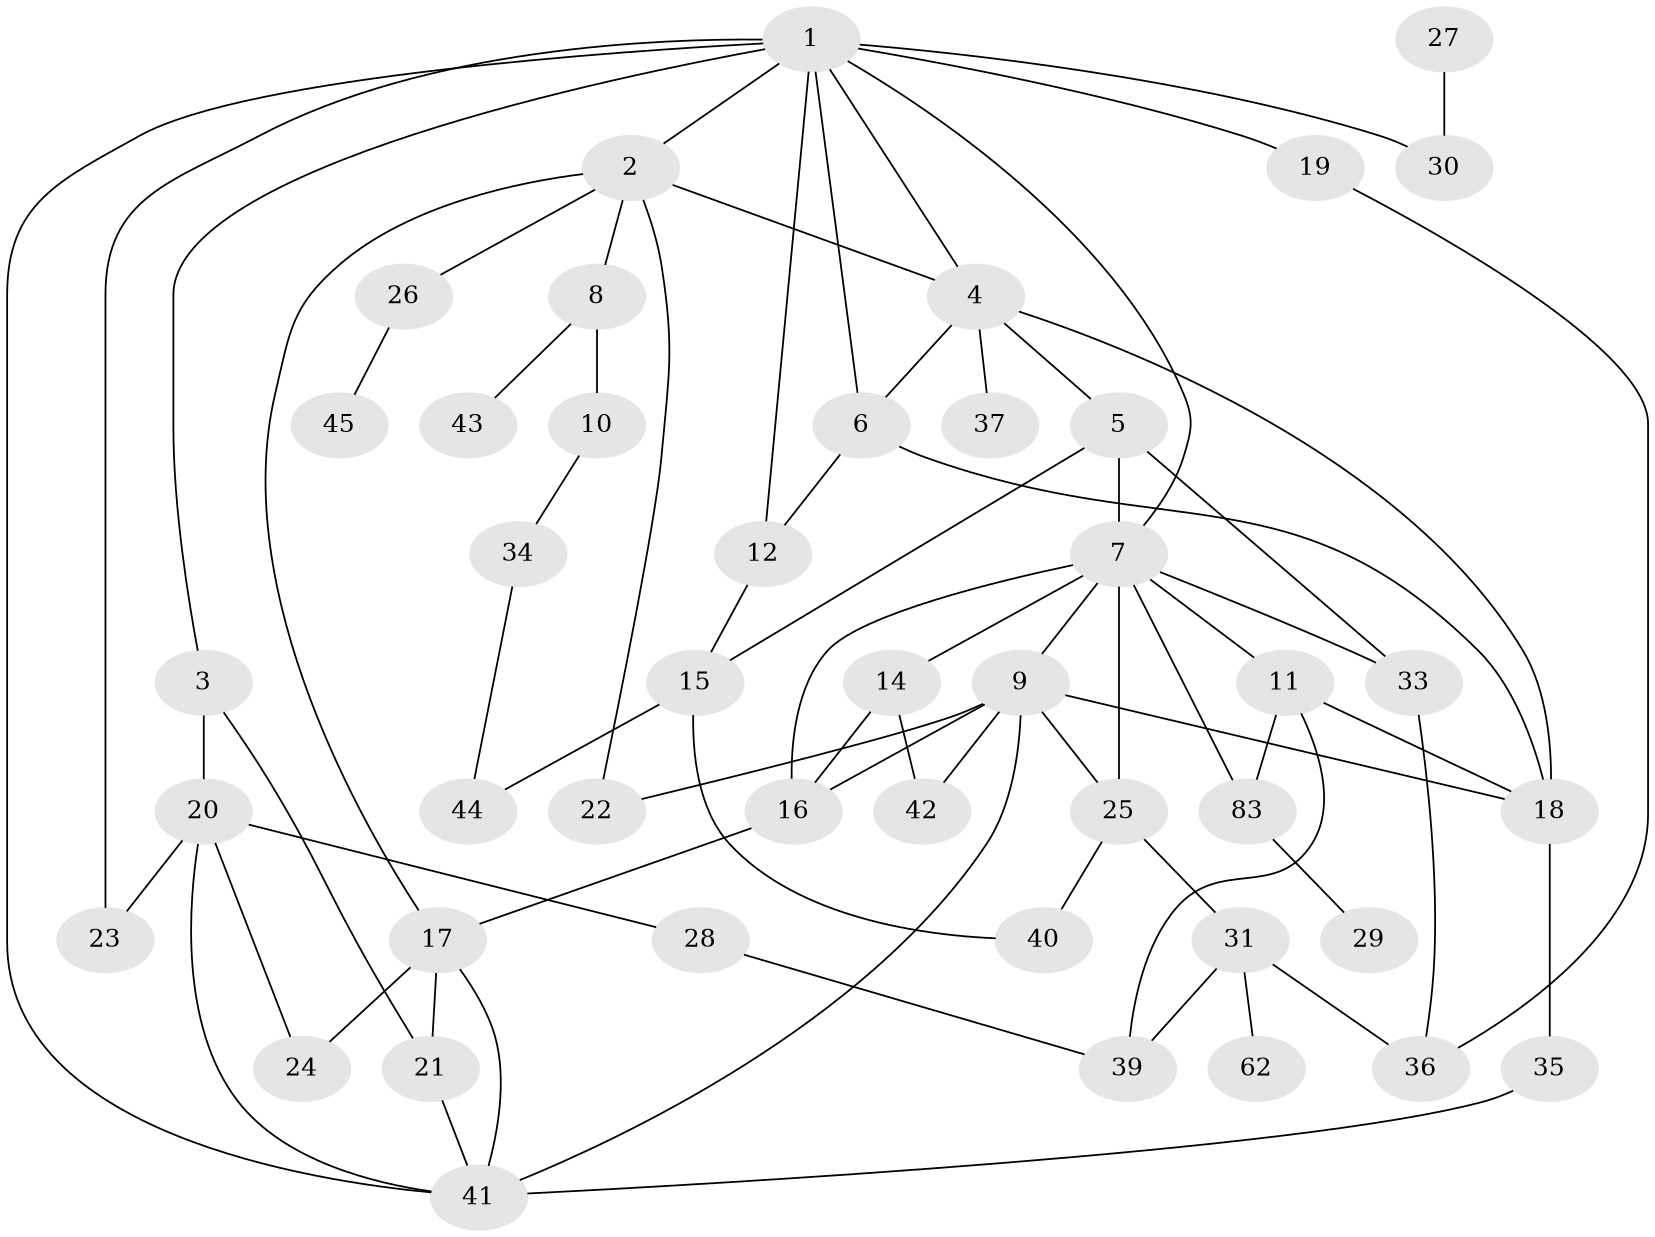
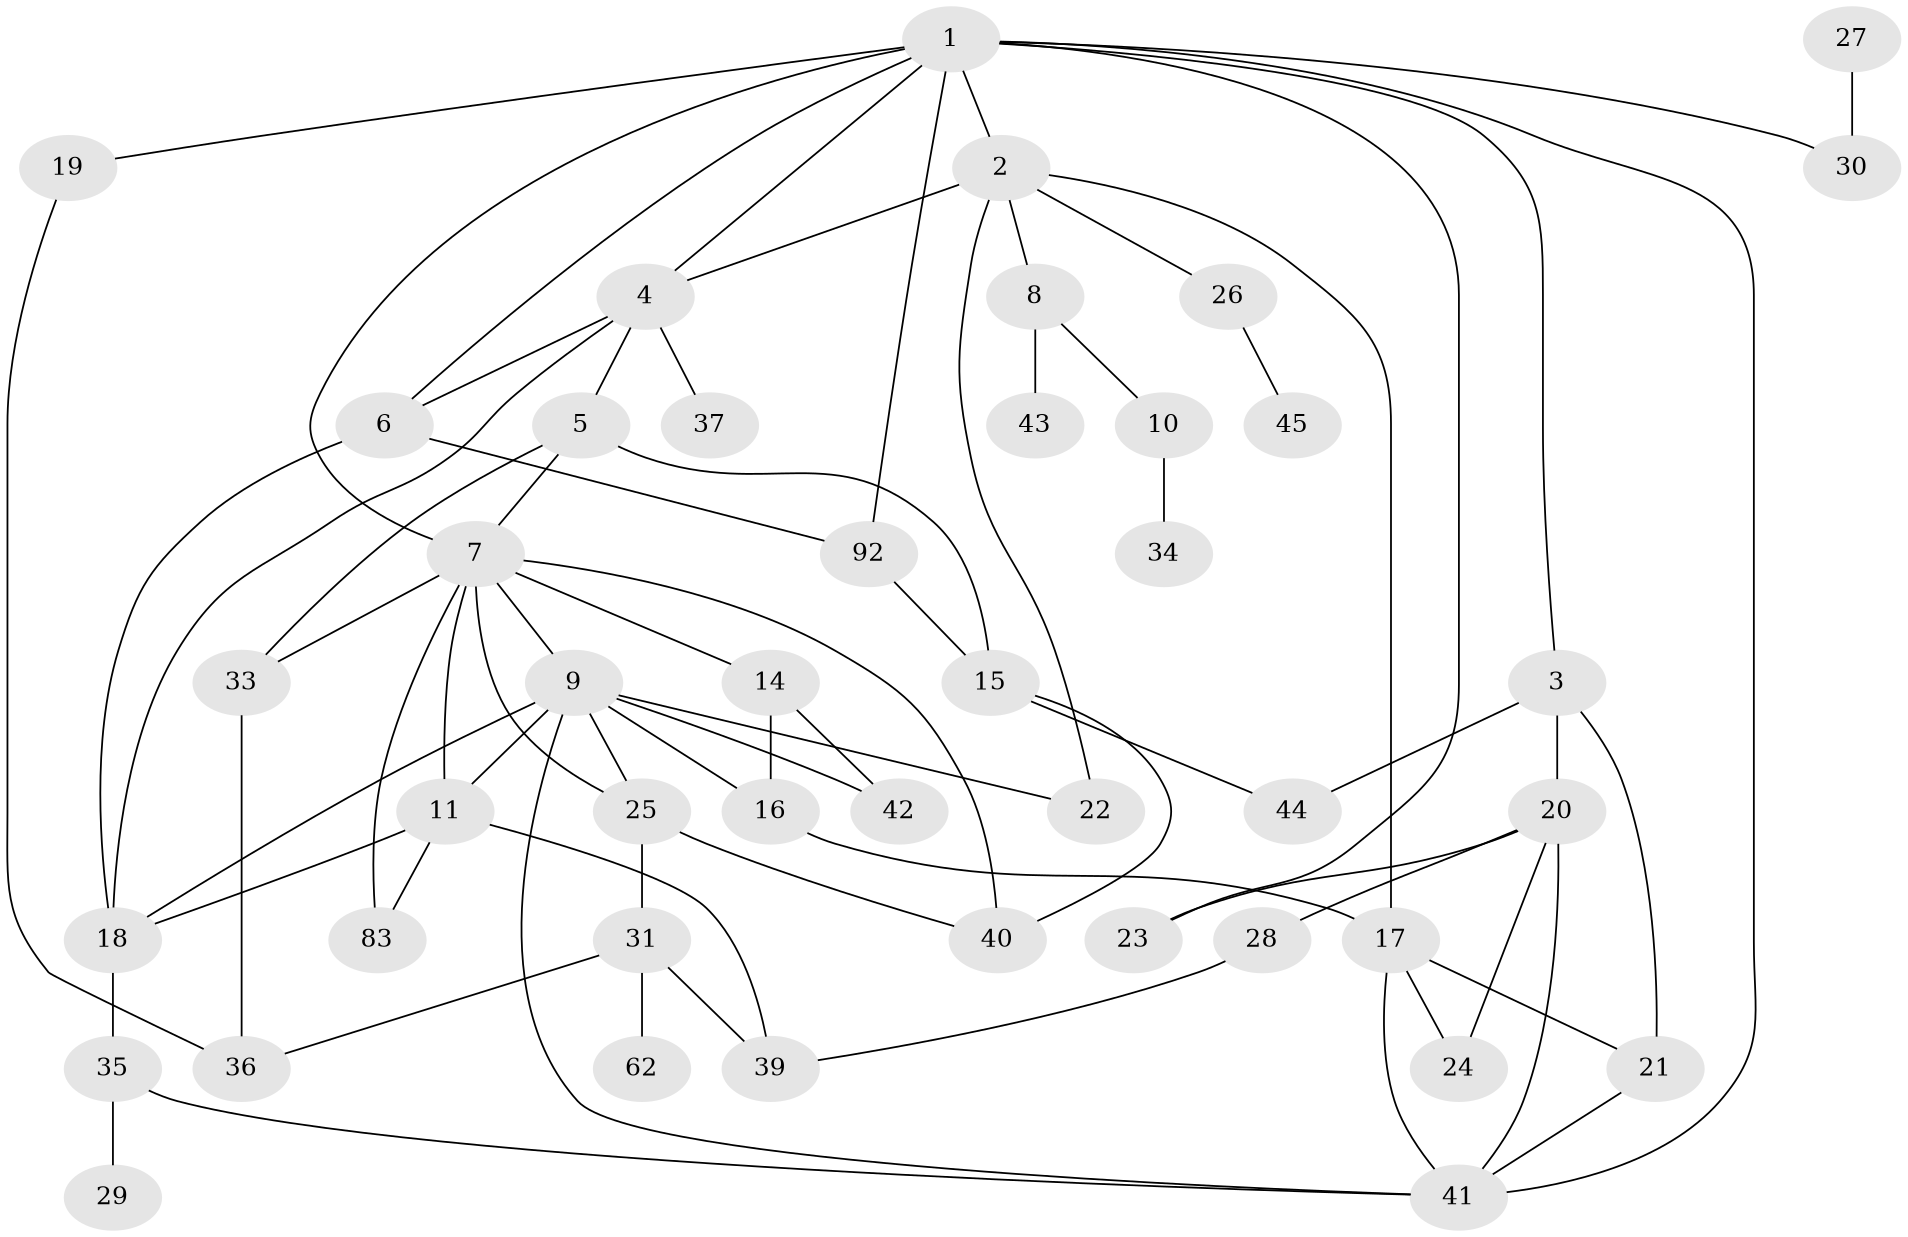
node "12": label "12" -> "92"
edge "7" -- "16": now "7" -- "40"
edge "34" -- "44": now "3" -- "44"
edge "9" -- "11": added
edge "83" -- "29": now "35" -- "29"
